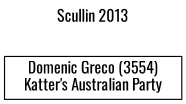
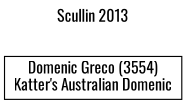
node "Domenic Greco (3554) Katter's Australian Party": label "Domenic Greco (3554) Katter's Australian Party" -> "Domenic Greco (3554) Katter's Australian Domenic"
